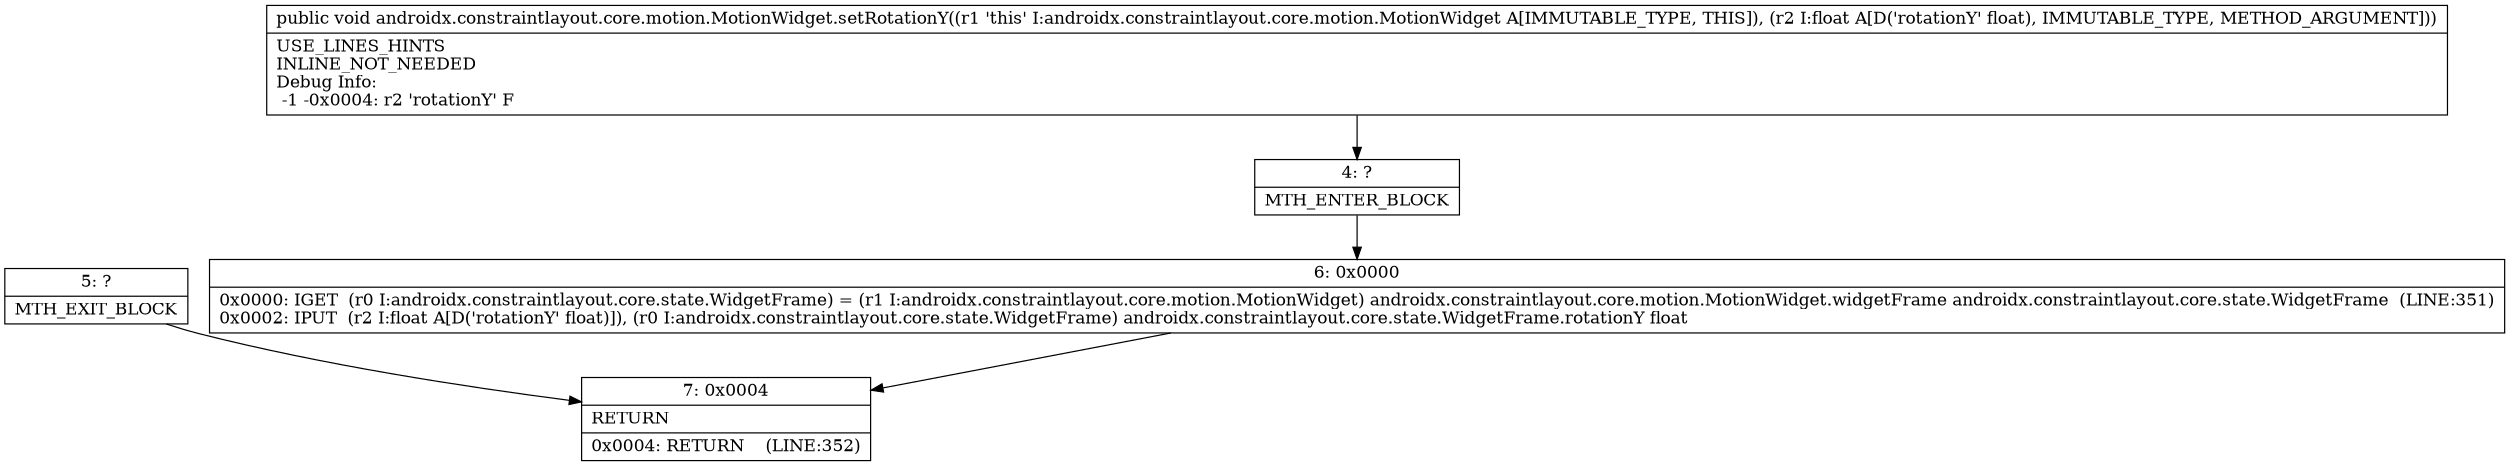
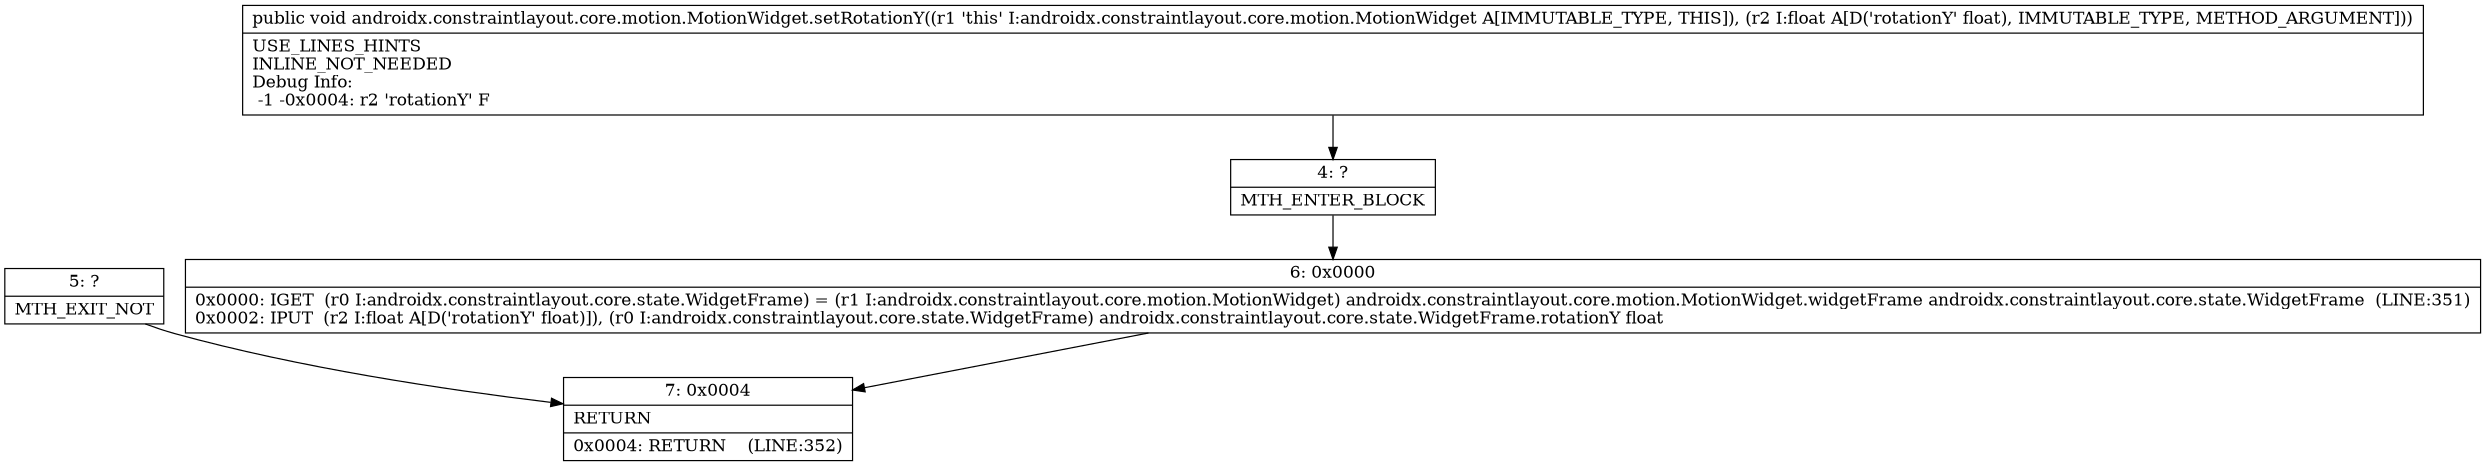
node "5: ?": text "MTH_EXIT_BLOCK" -> "MTH_EXIT_NOT"
